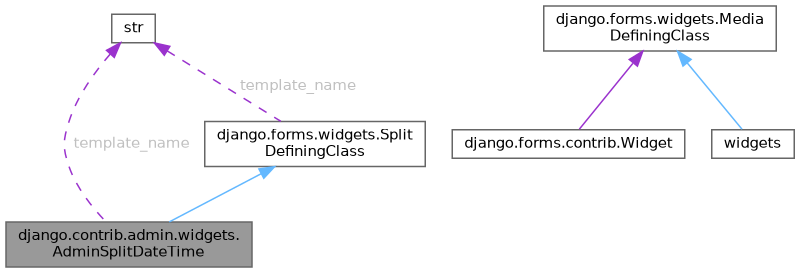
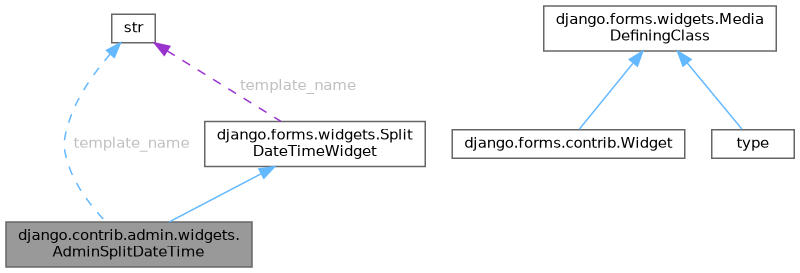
edge "django.forms.contrib.Widget" -> "django.forms.widgets.Media DefiningClass": color darkorchid3 -> steelblue1
edge "django.contrib.admin.widgets. AdminSplitDateTime" -> "str": color darkorchid3 -> steelblue1
node "django.forms.widgets.Split DefiningClass": label "django.forms.widgets.Split DefiningClass" -> "django.forms.widgets.Split DateTimeWidget"
node "widgets": label "widgets" -> "type"
